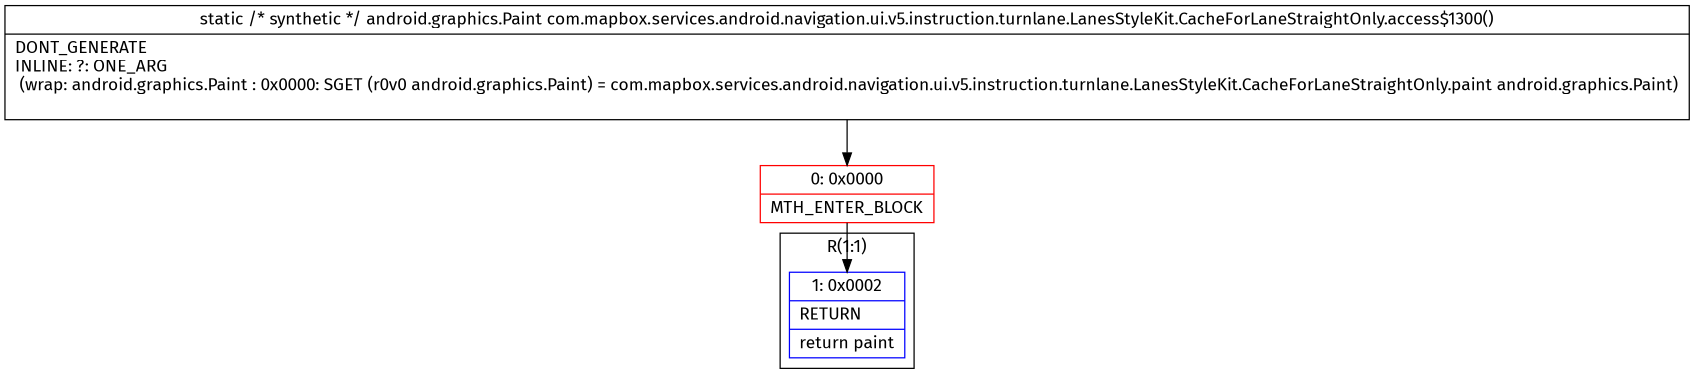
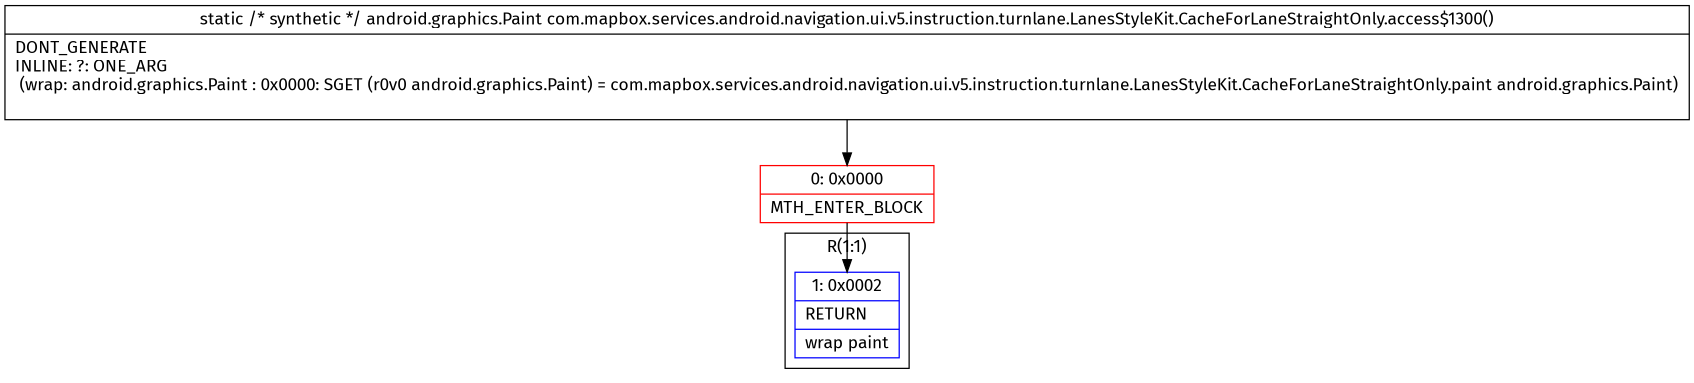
node "1: 0x0002": text "return paint" -> "wrap paint"
